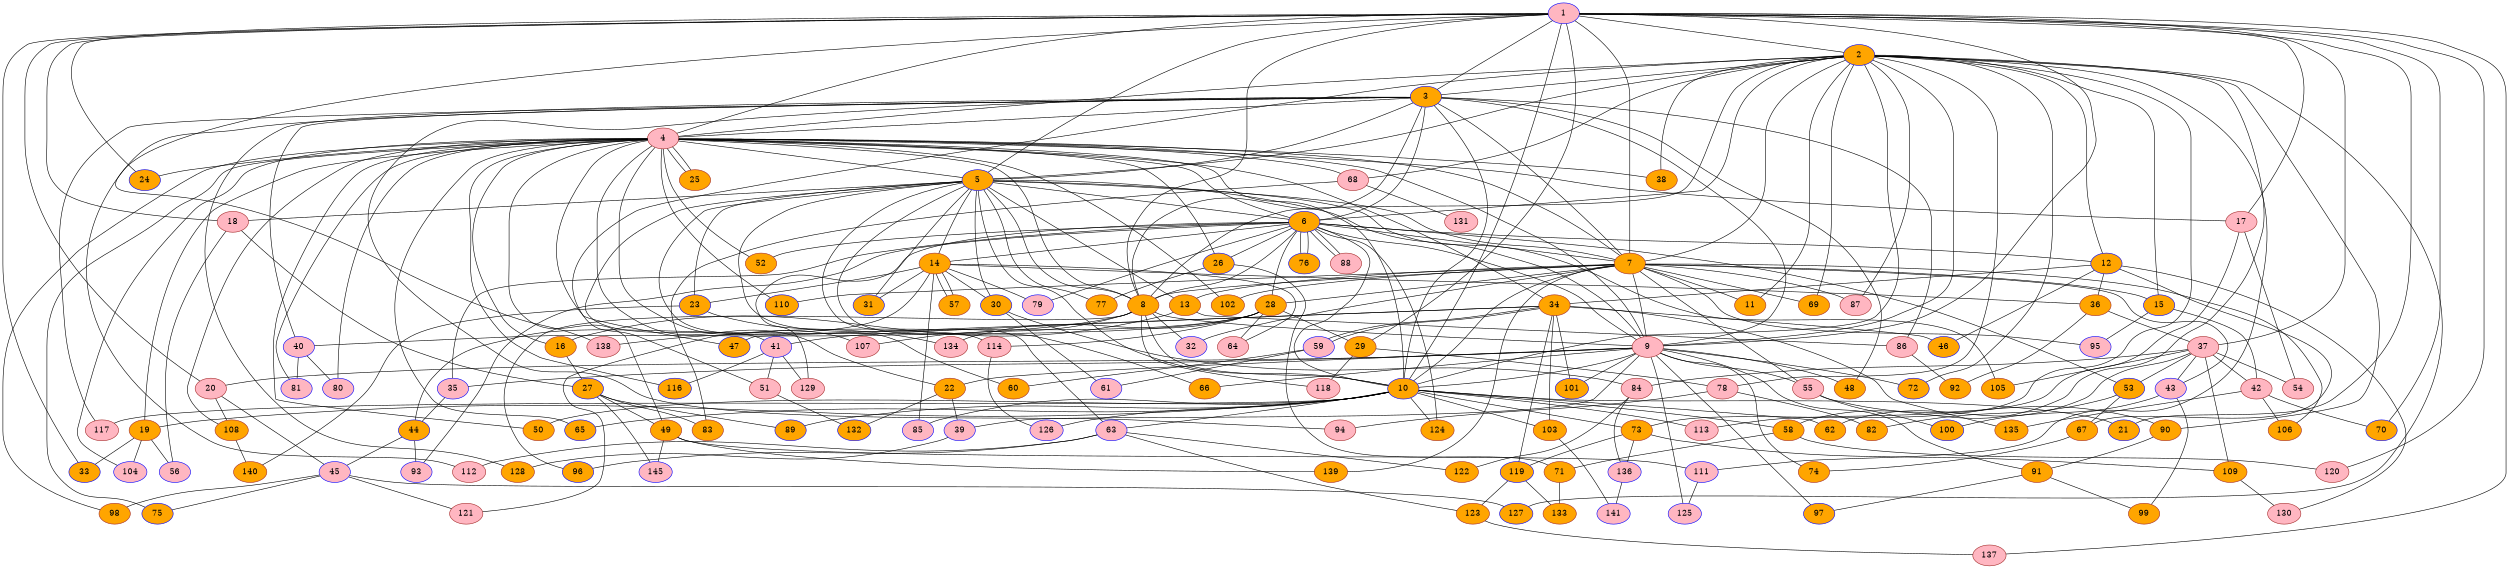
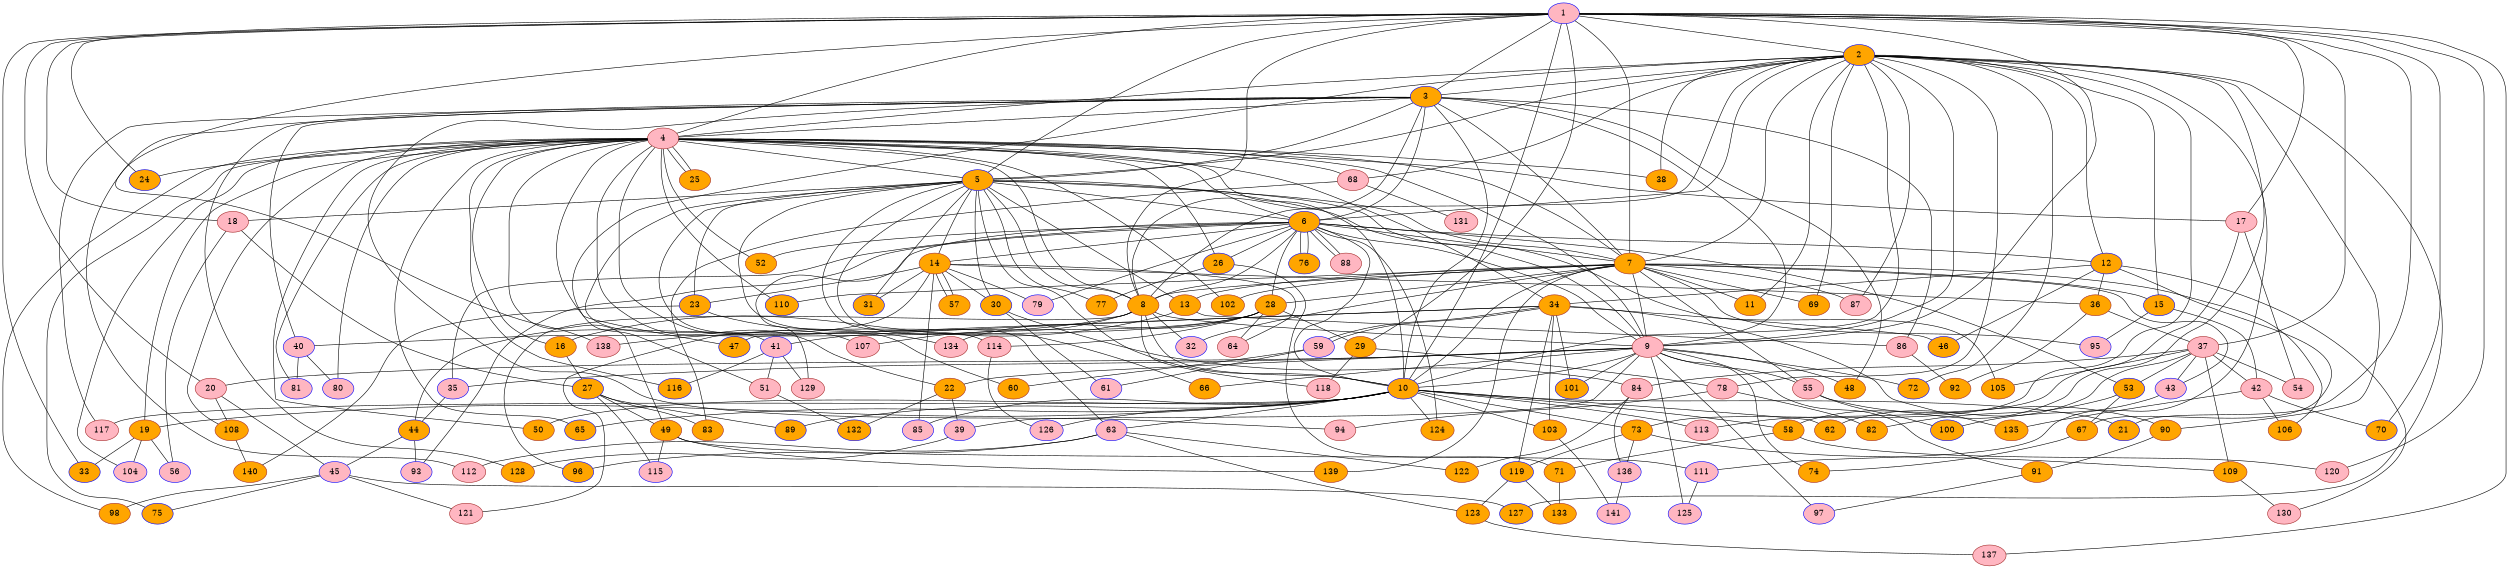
node "145": label "145" -> "115"
node "97": fillcolor orange -> lightpink
node "99": removed
